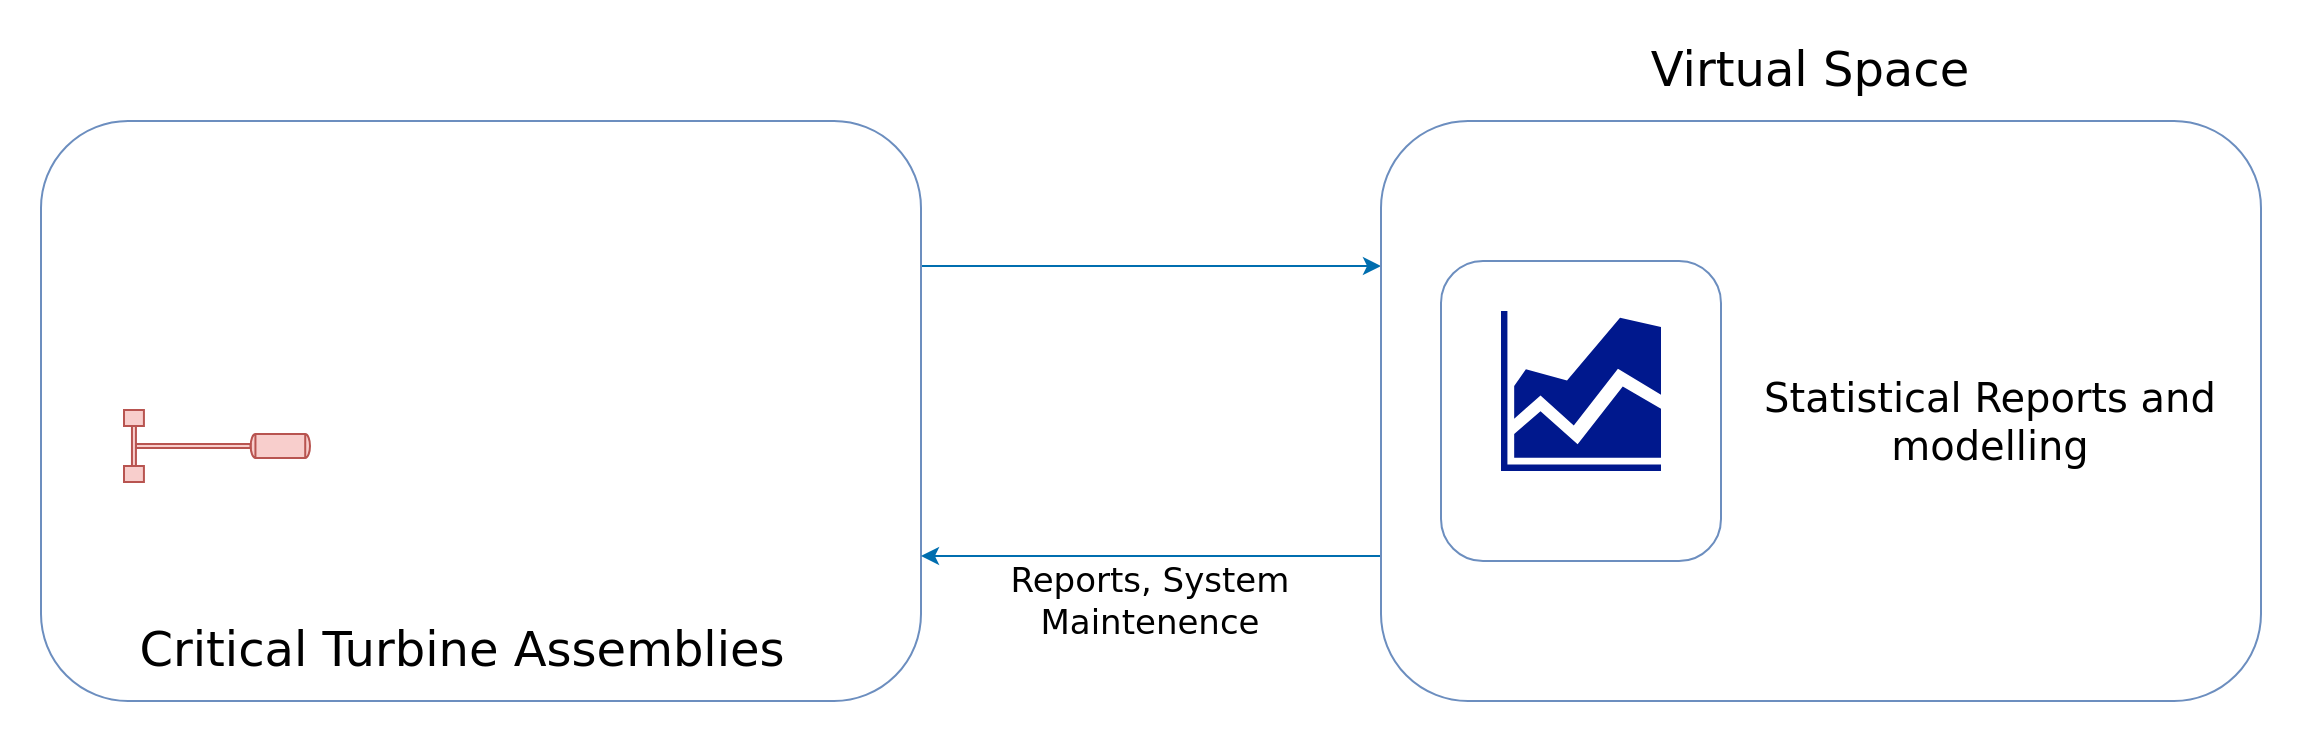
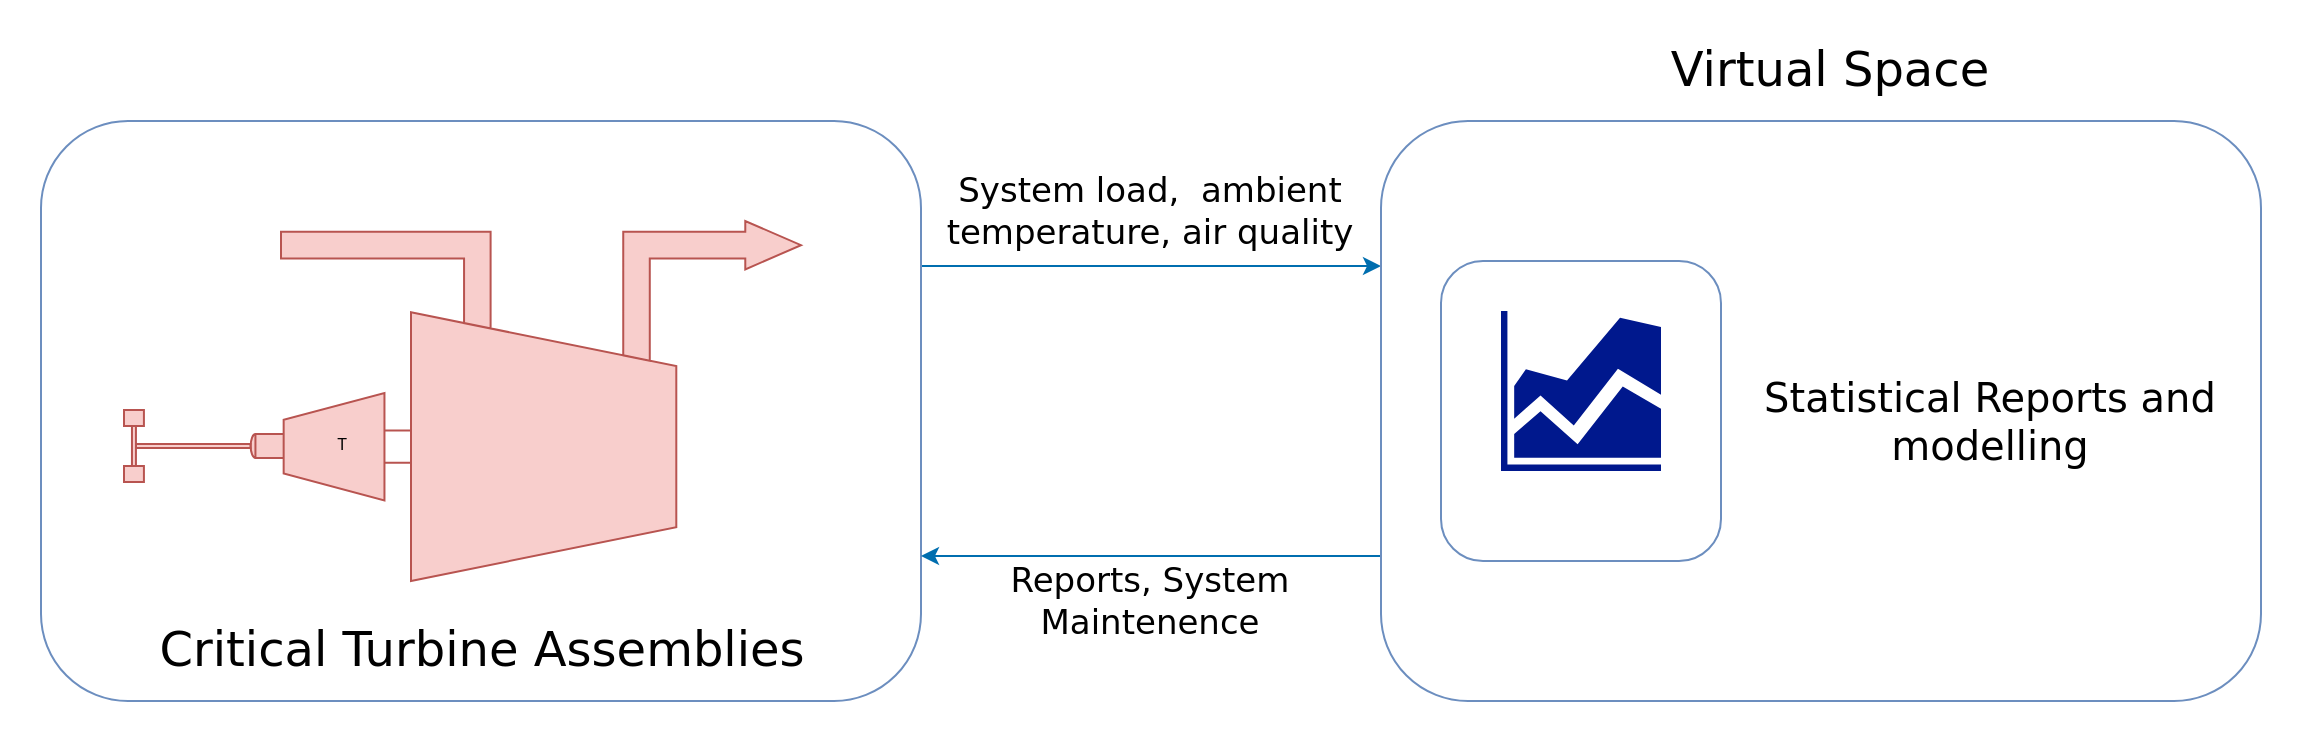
node "Virtual Space": moved (1811, 71) -> (1831, 71)
node "System load, ambient temperature, air quality": added
node "T": added
node "Critical Turbine Assemblies": moved (463, 651) -> (483, 651)
